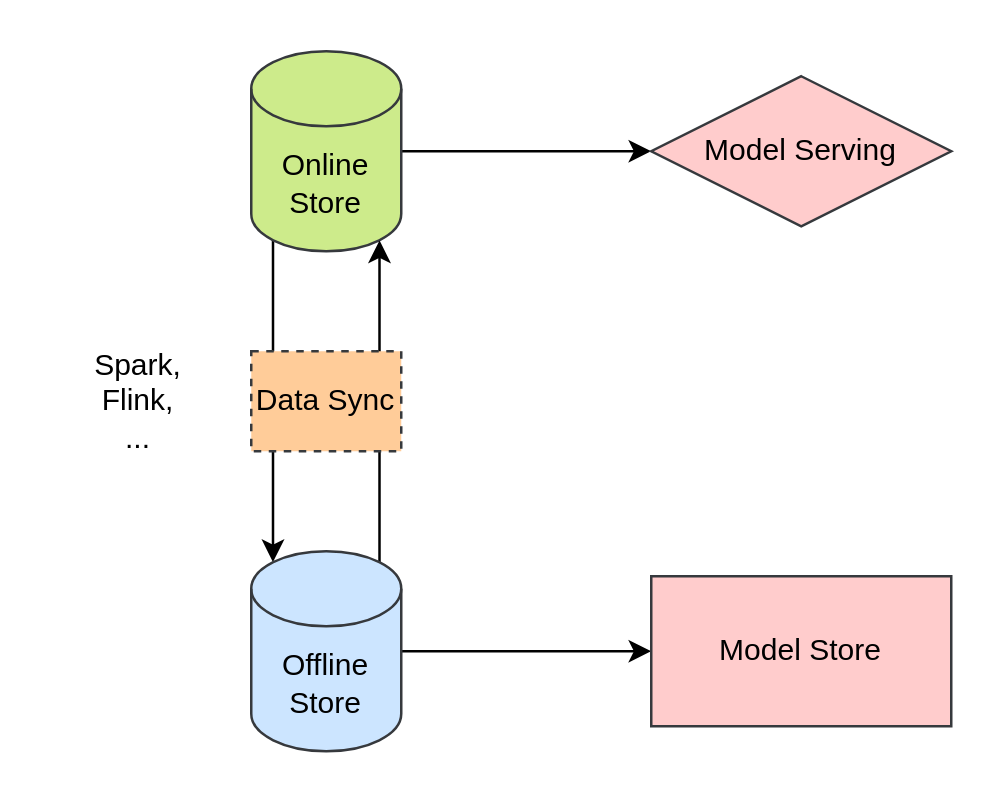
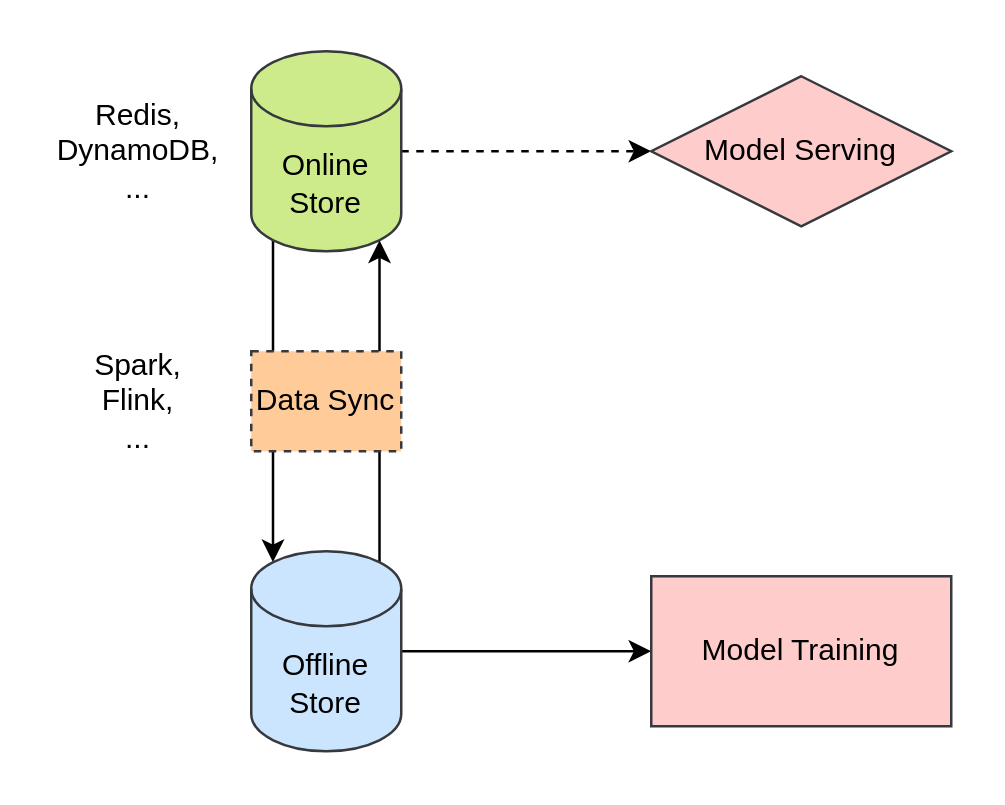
node "Redis, DynamoDB, ...": added
edge "Online Store" -> "Model Serving": style solid -> dashed
node "Model Store": label "Model Store" -> "Model Training"
